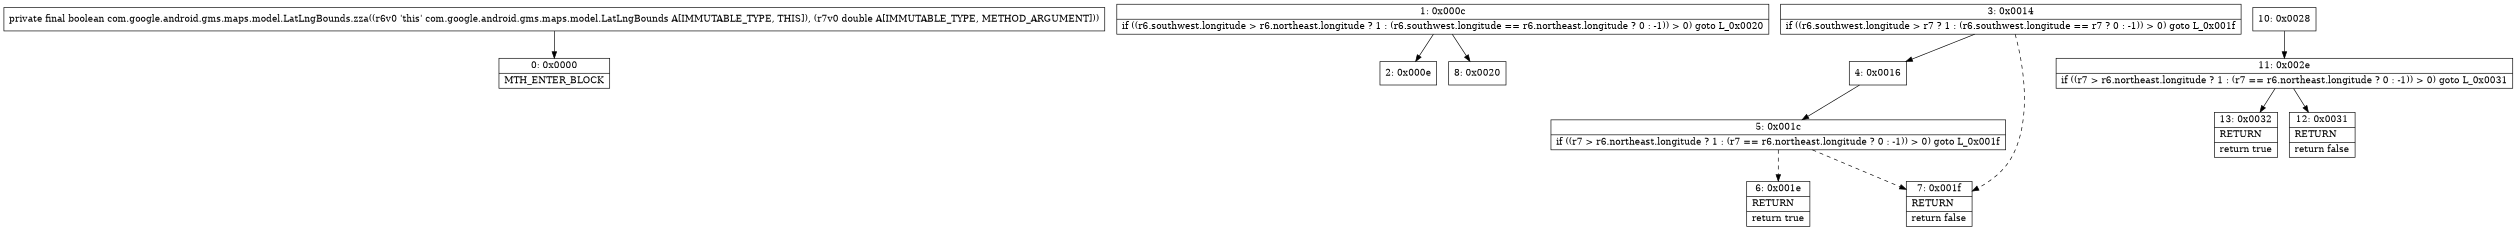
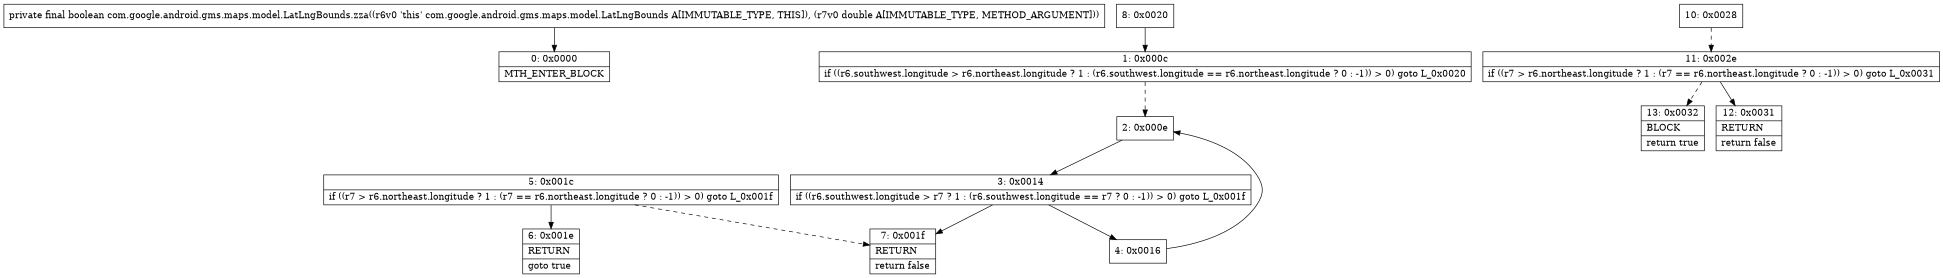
edge "10: 0x0028" -> "11: 0x002e": style solid -> dashed
edge "1: 0x000c" -> "2: 0x000e": style solid -> dashed
edge "1: 0x000c" -> "8: 0x0020": reversed
edge "11: 0x002e" -> "13: 0x0032": style solid -> dashed
edge "4: 0x0016" -> "5: 0x001c": now "4: 0x0016" -> "2: 0x000e"
edge "3: 0x0014" -> "7: 0x001f": style dashed -> solid
node "13: 0x0032": text "RETURN" -> "BLOCK"
edge "2: 0x000e" -> "3: 0x0014": added
edge "5: 0x001c" -> "6: 0x001e": style dashed -> solid
node "6: 0x001e": text "return true" -> "goto true"
